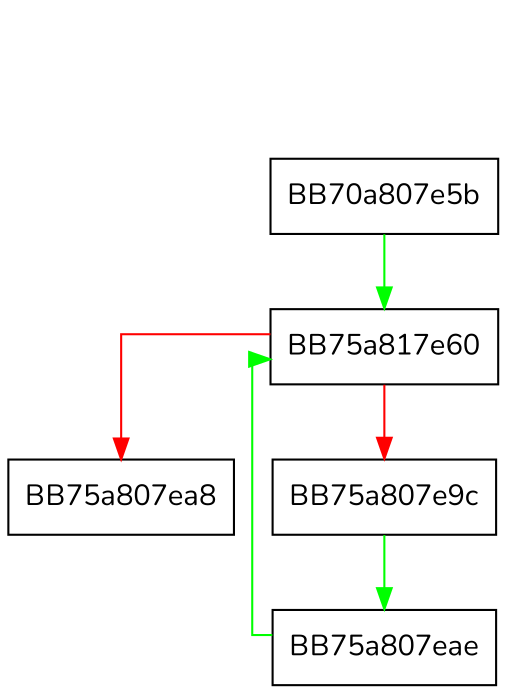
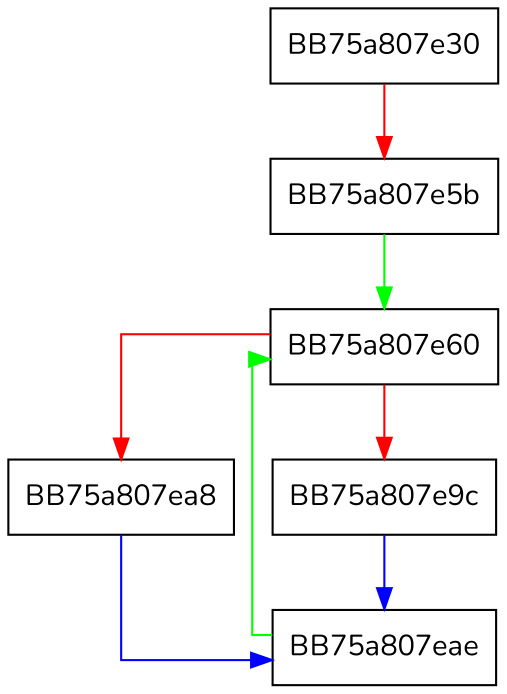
node "BB75a807e30": added
node "BB70a807e5b": label "BB70a807e5b" -> "BB75a807e5b"
node "BB75a817e60": label "BB75a817e60" -> "BB75a807e60"
edge "BB75a807e9c" -> "BB75a807eae": color green -> blue
edge "BB75a807ea8" -> "BB75a807eae": added
